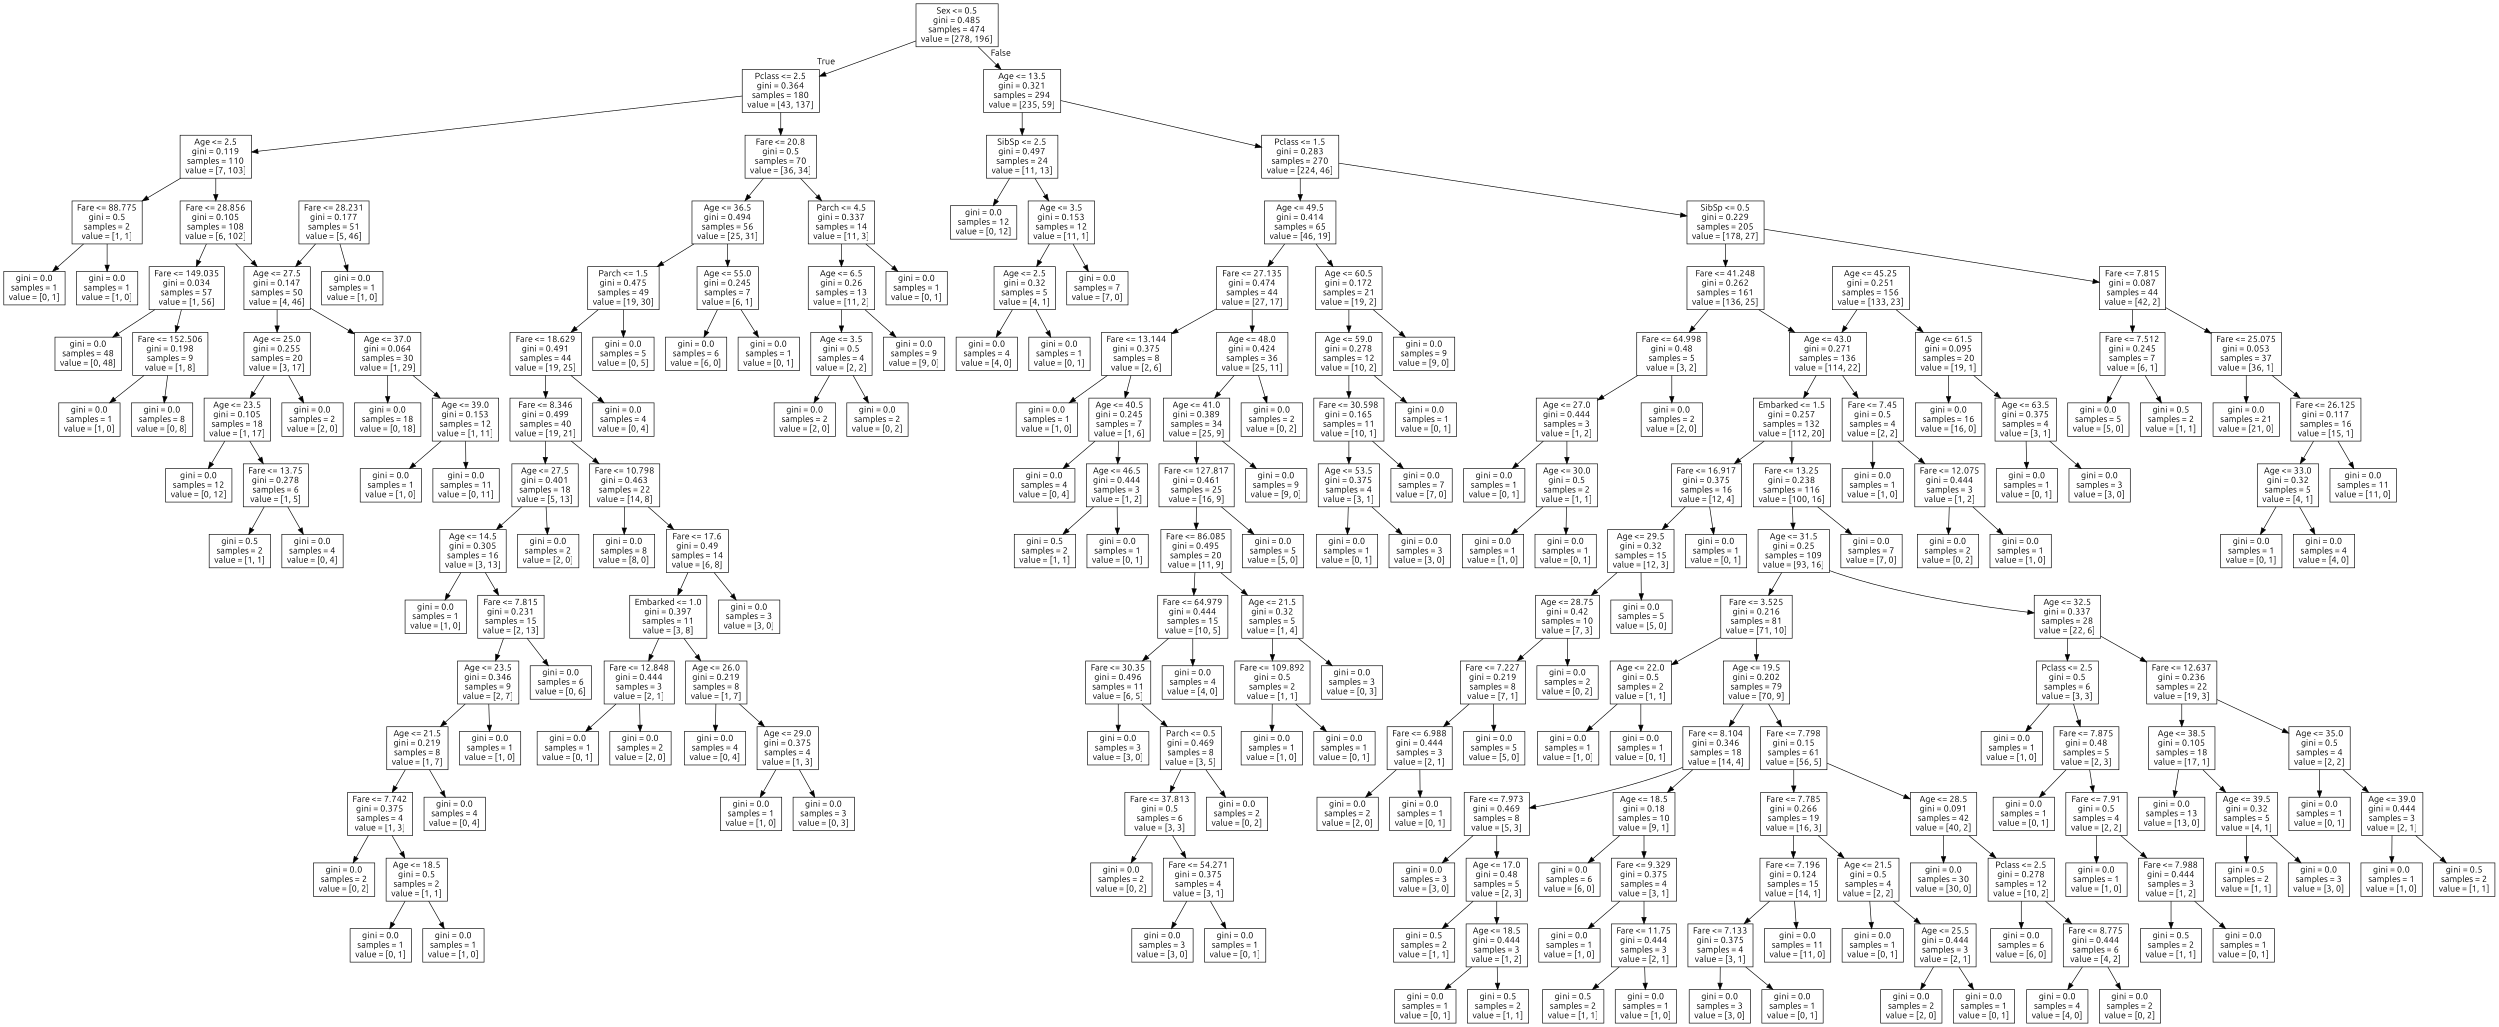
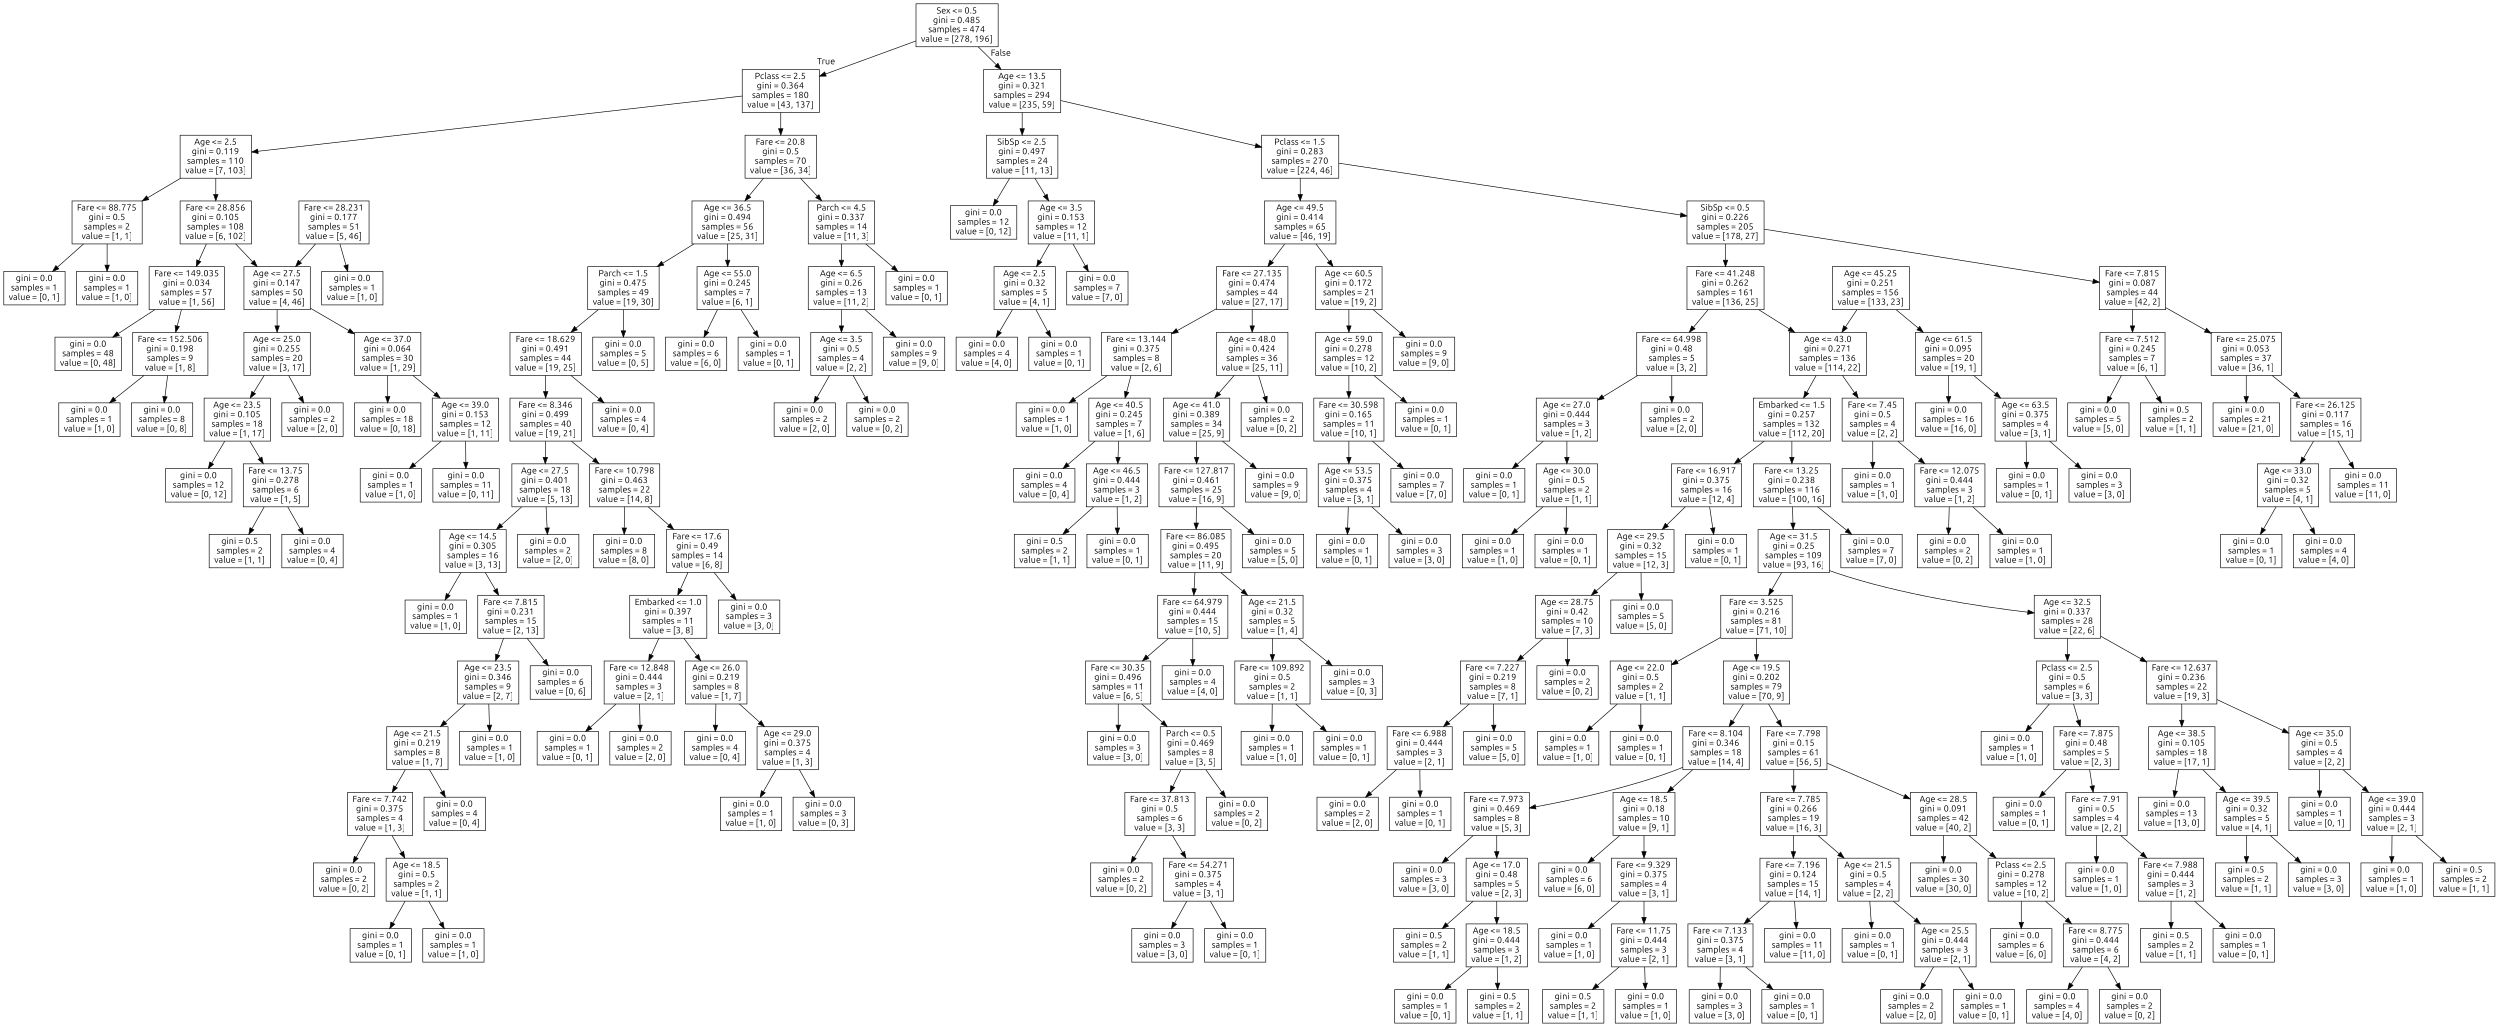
node "SibSp <= 0.5 gini = 0.229 samples = 205 value = [178, 27]": label "SibSp <= 0.5 gini = 0.229 samples = 205 value = [178, 27]" -> "SibSp <= 0.5 gini = 0.226 samples = 205 value = [178, 27]"
